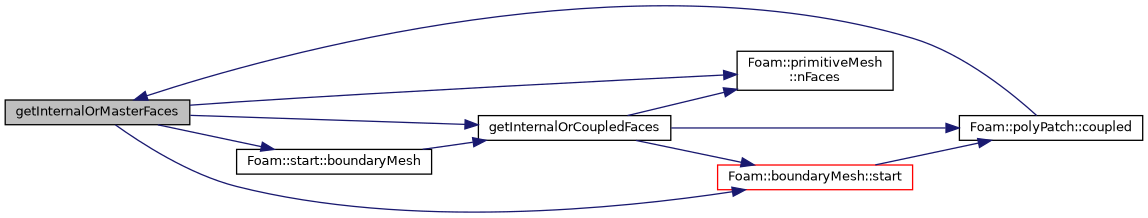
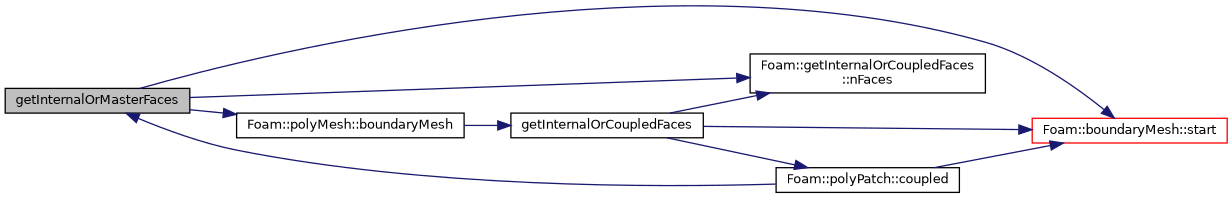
node "Foam::primitiveMesh ::nFaces": label "Foam::primitiveMesh ::nFaces" -> "Foam::getInternalOrCoupledFaces ::nFaces"
edge "getInternalOrMasterFaces" -> "getInternalOrCoupledFaces": removed
edge "Foam::boundaryMesh::start" -> "Foam::polyPatch::coupled": reversed
node "Foam::start::boundaryMesh": label "Foam::start::boundaryMesh" -> "Foam::polyMesh::boundaryMesh"
